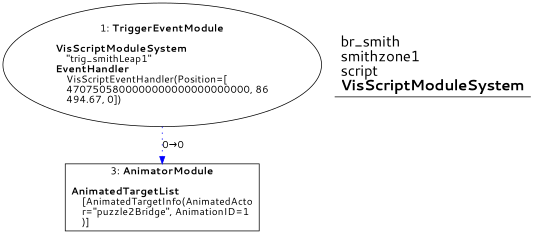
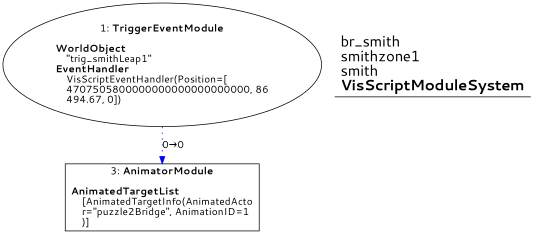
node "1:": text "VisScriptModuleSystem" -> "WorldObject"
node "br_smith": text "script" -> "smith"
